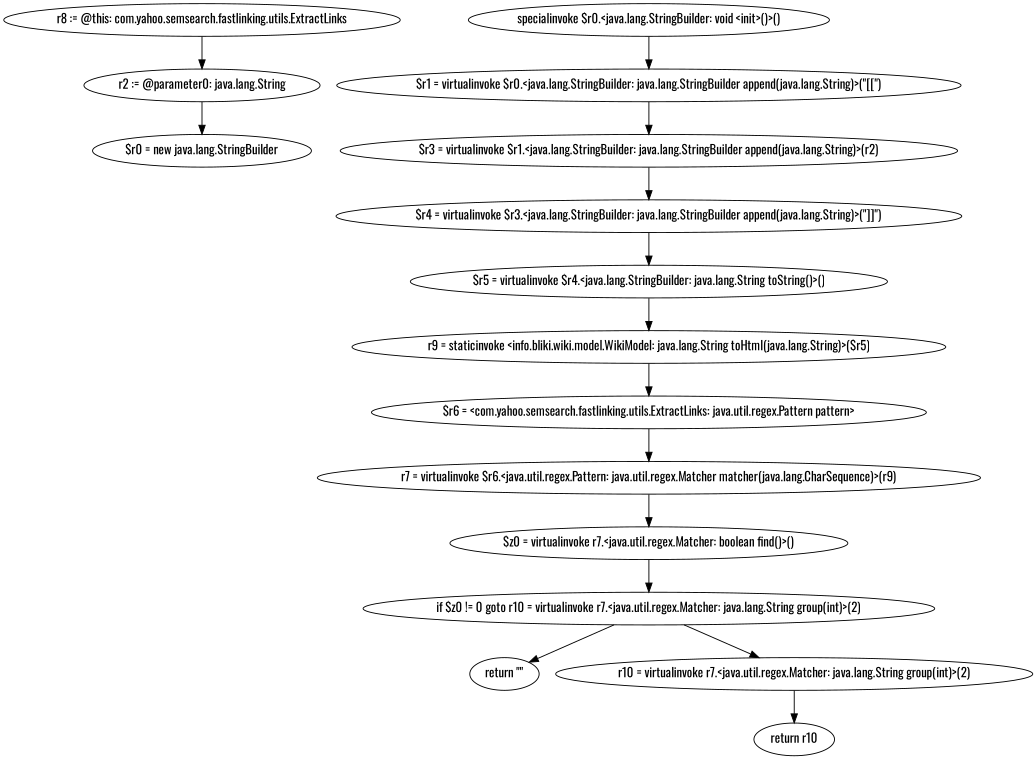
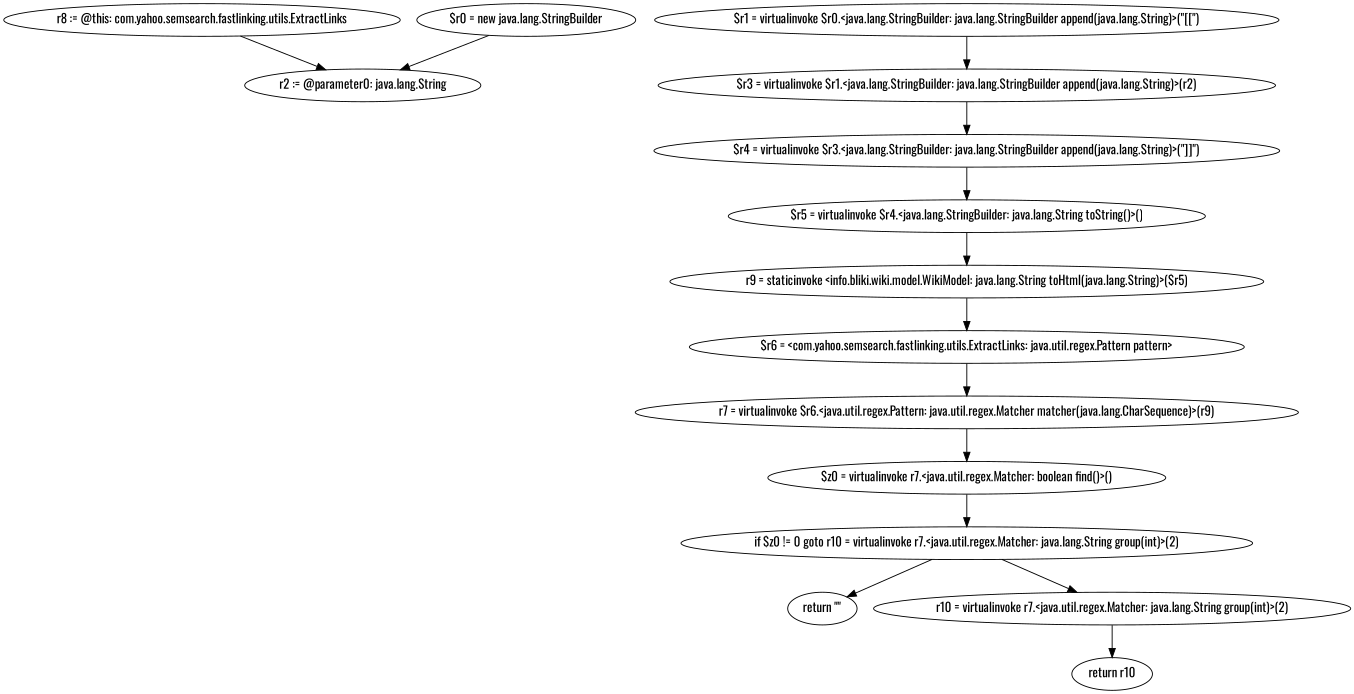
node "specialinvoke $r0.<java.lang.StringBuilder: void <init>()>()": removed
edge "r2 := @parameter0: java.lang.String" -> "$r0 = new java.lang.StringBuilder": reversed
